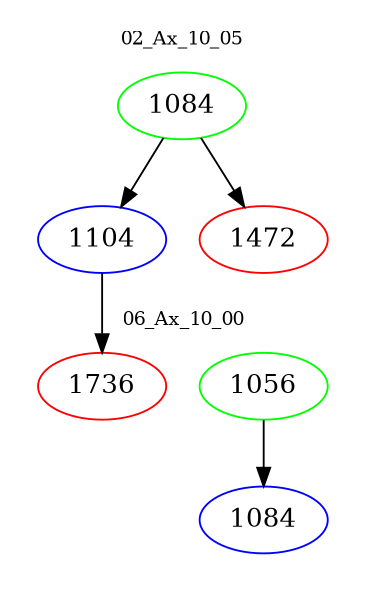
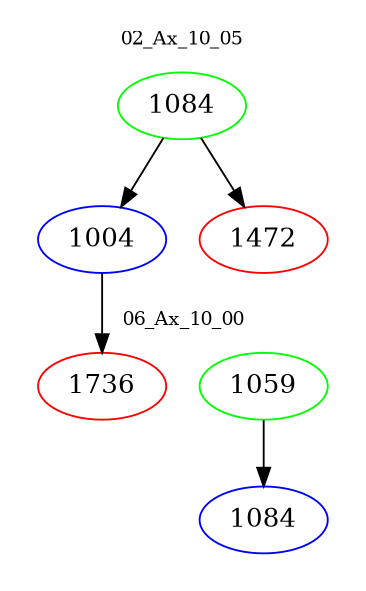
node "1104": label "1104" -> "1004"
node "1056": label "1056" -> "1059"
